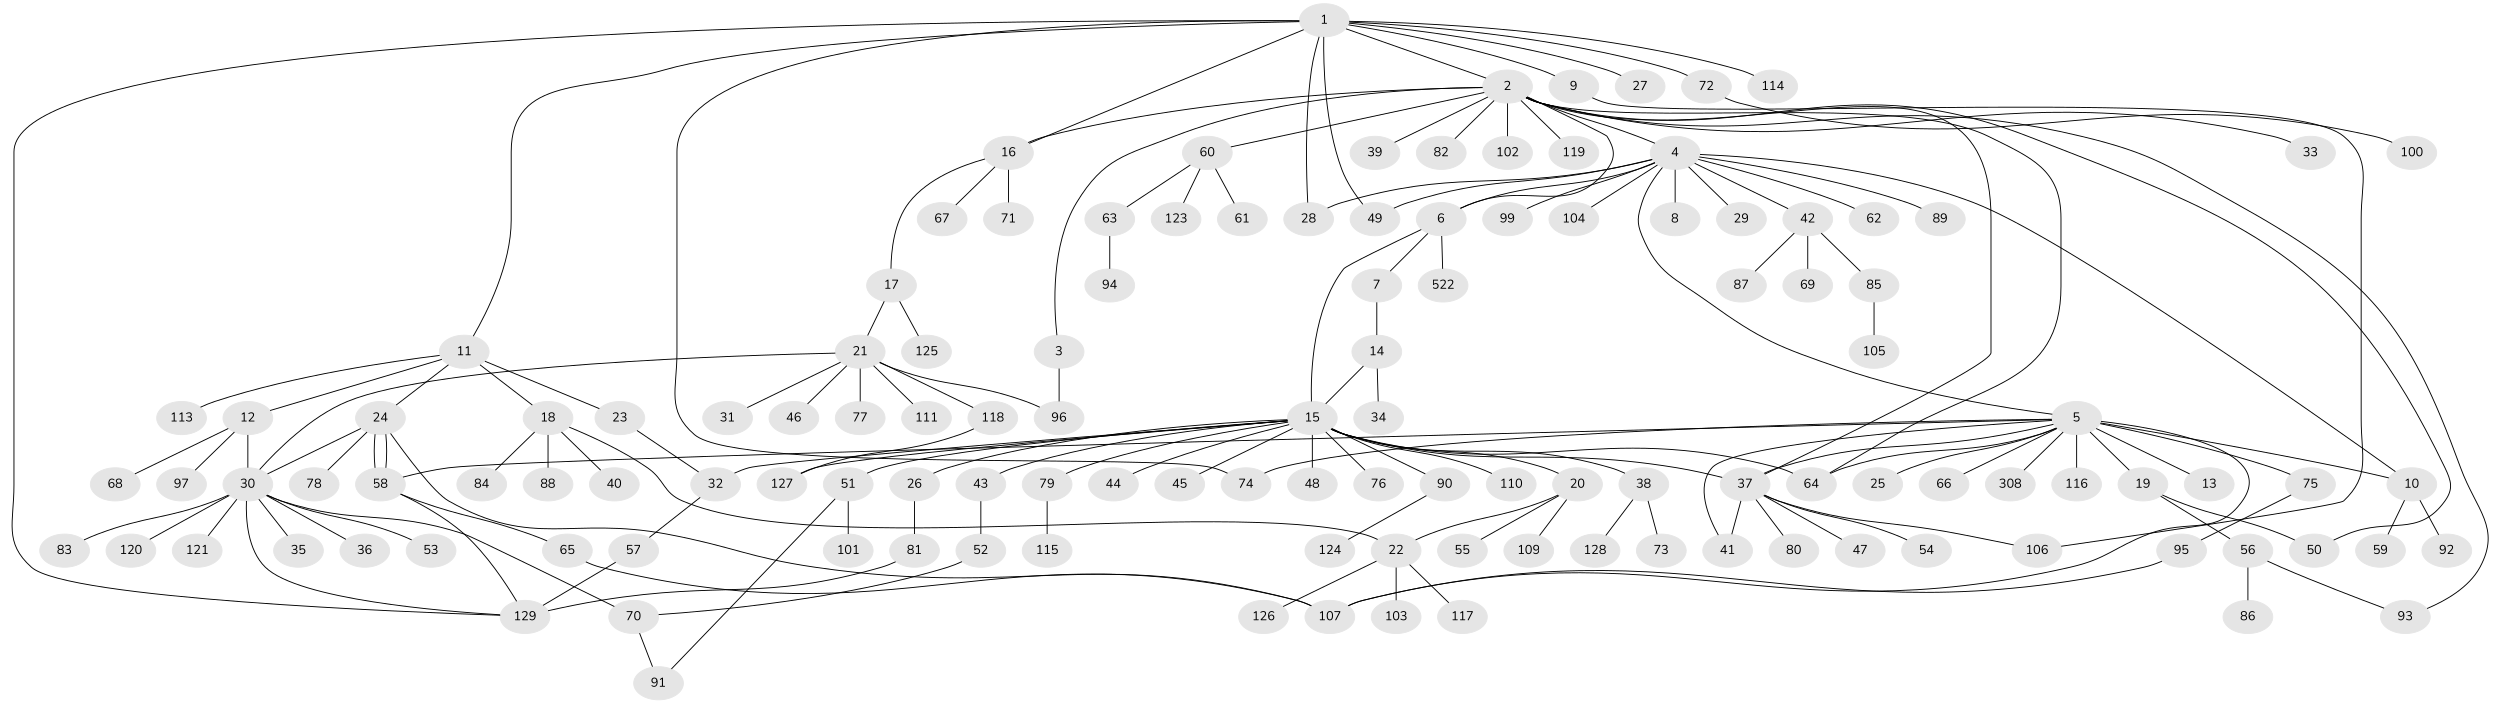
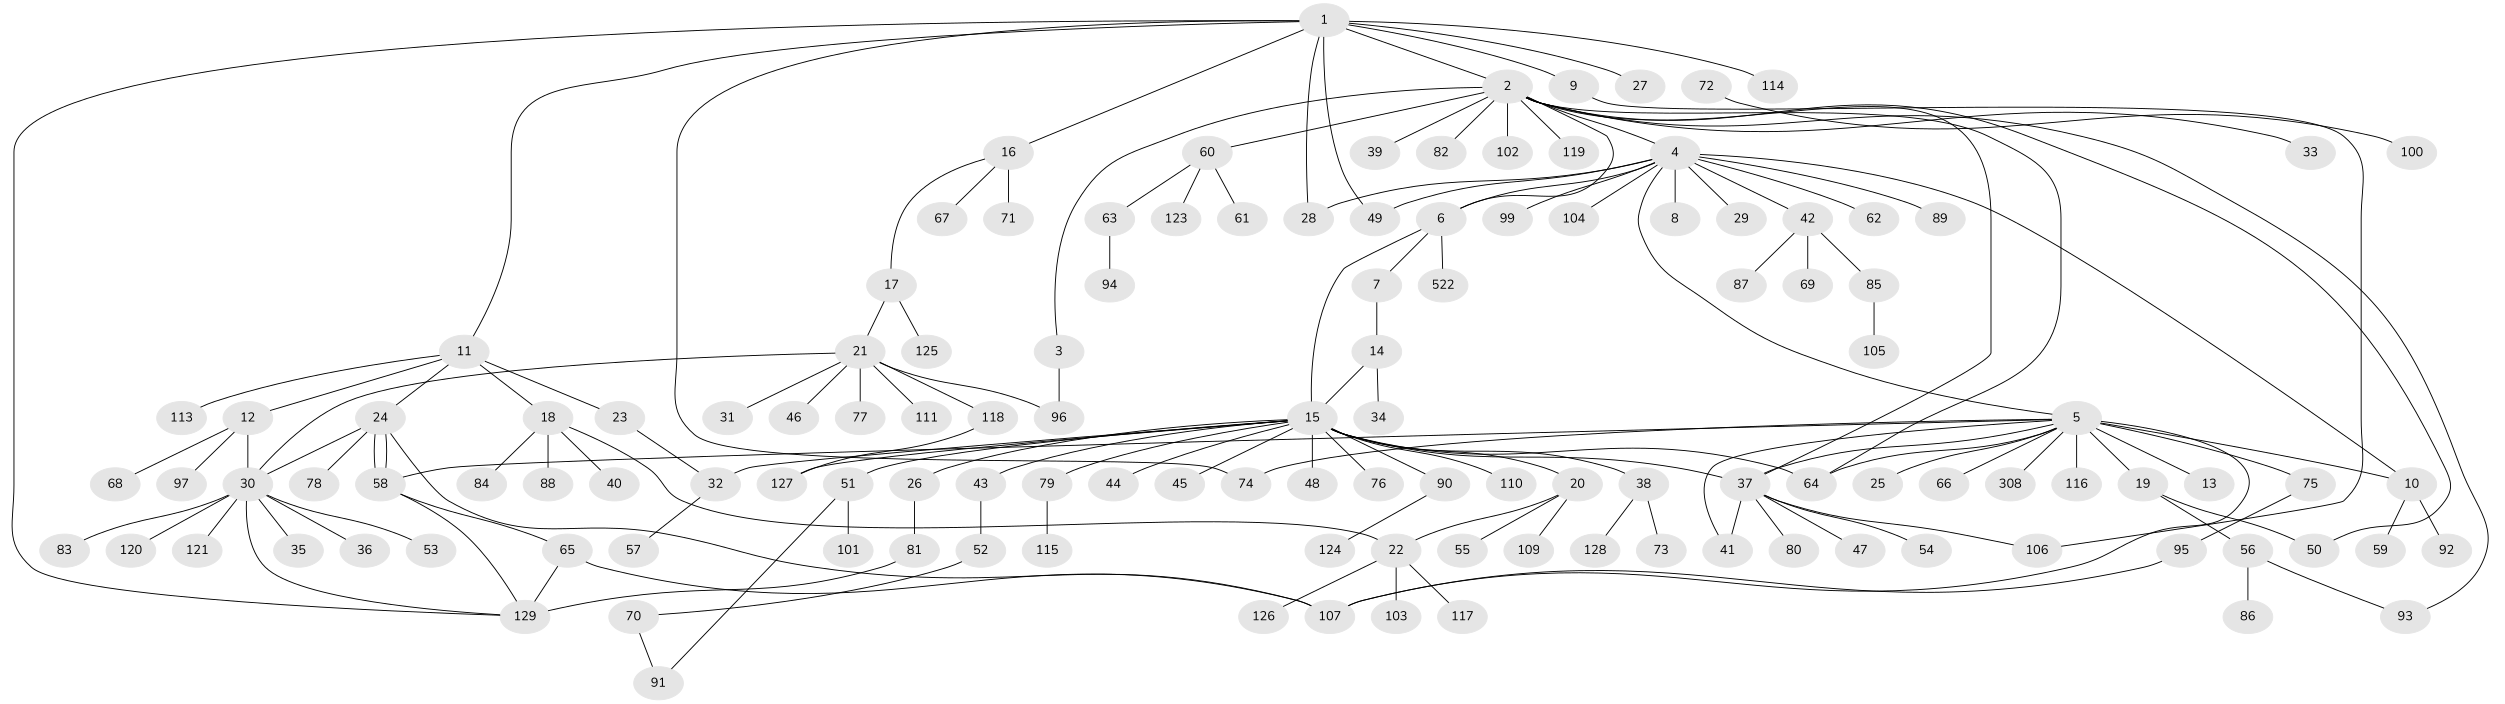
edge "1" -- "72": removed
edge "2" -- "16": removed
edge "30" -- "70": removed
edge "57" -- "129": now "65" -- "129"
